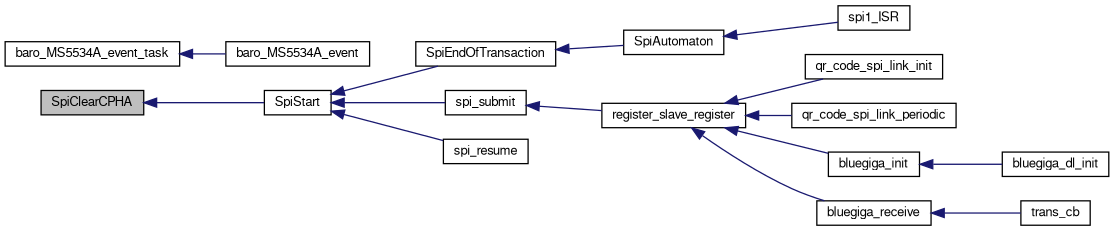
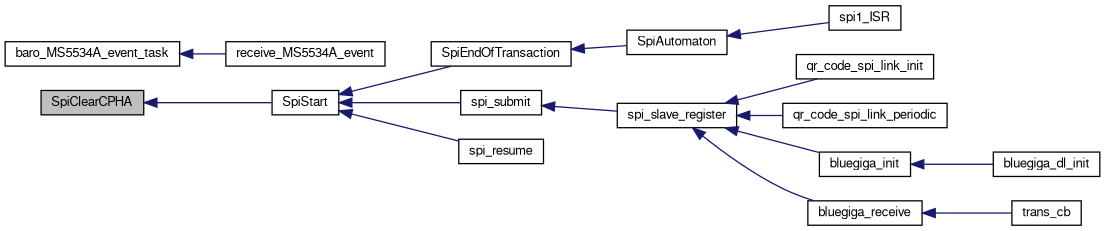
node "baro_MS5534A_event": label "baro_MS5534A_event" -> "receive_MS5534A_event"
node "register_slave_register": label "register_slave_register" -> "spi_slave_register"
